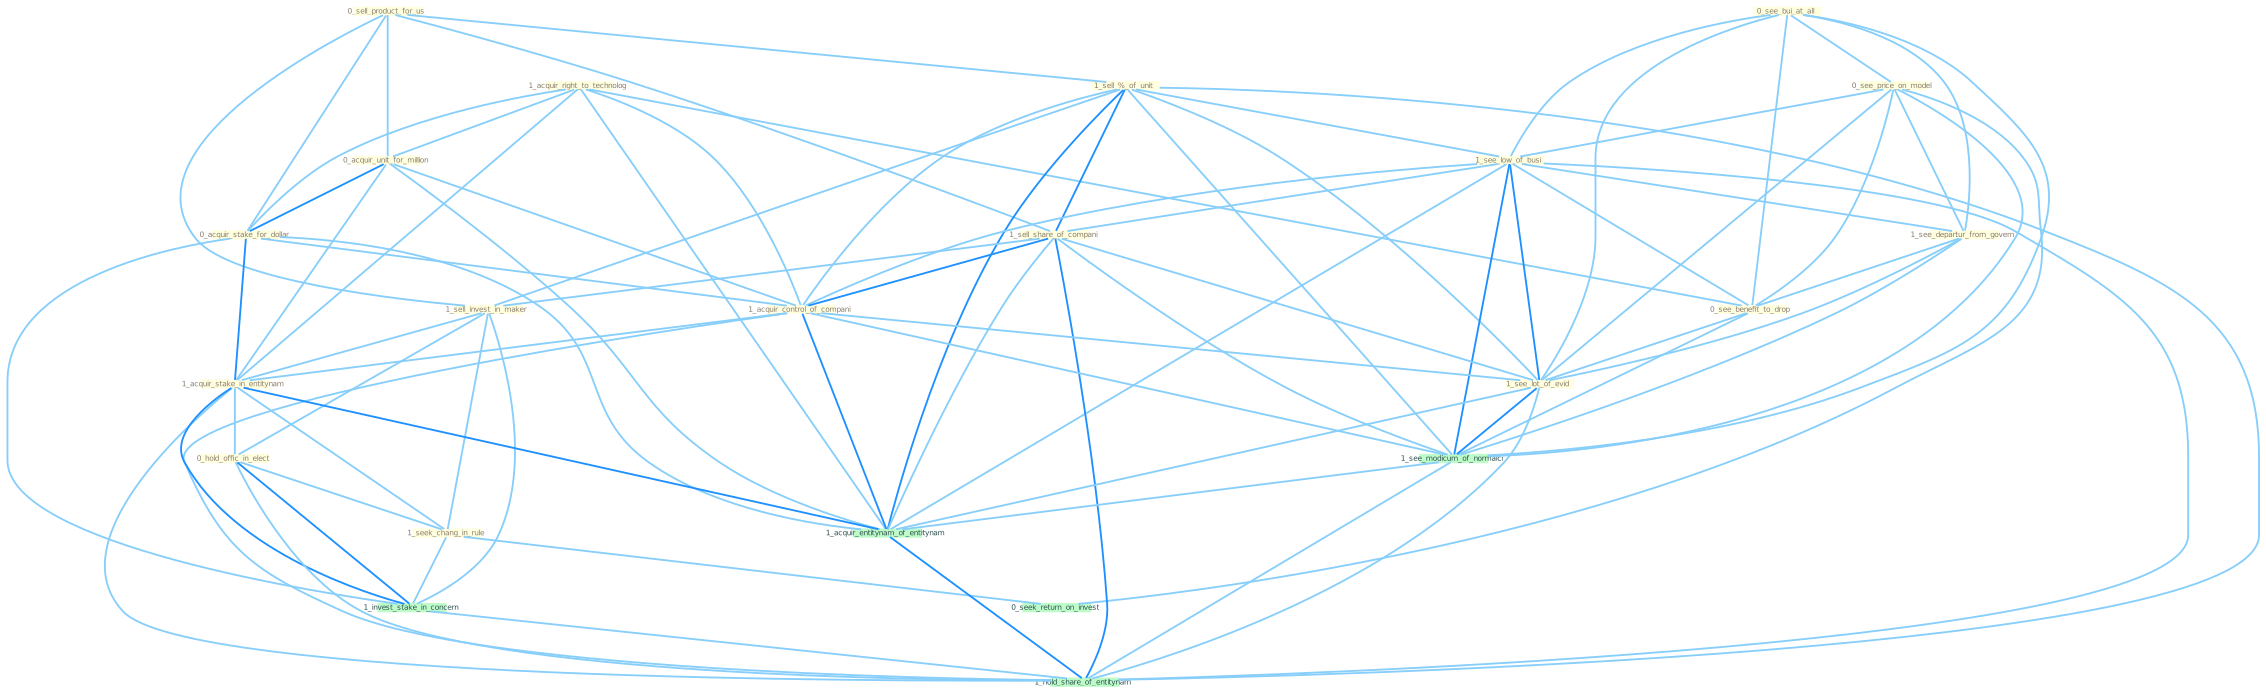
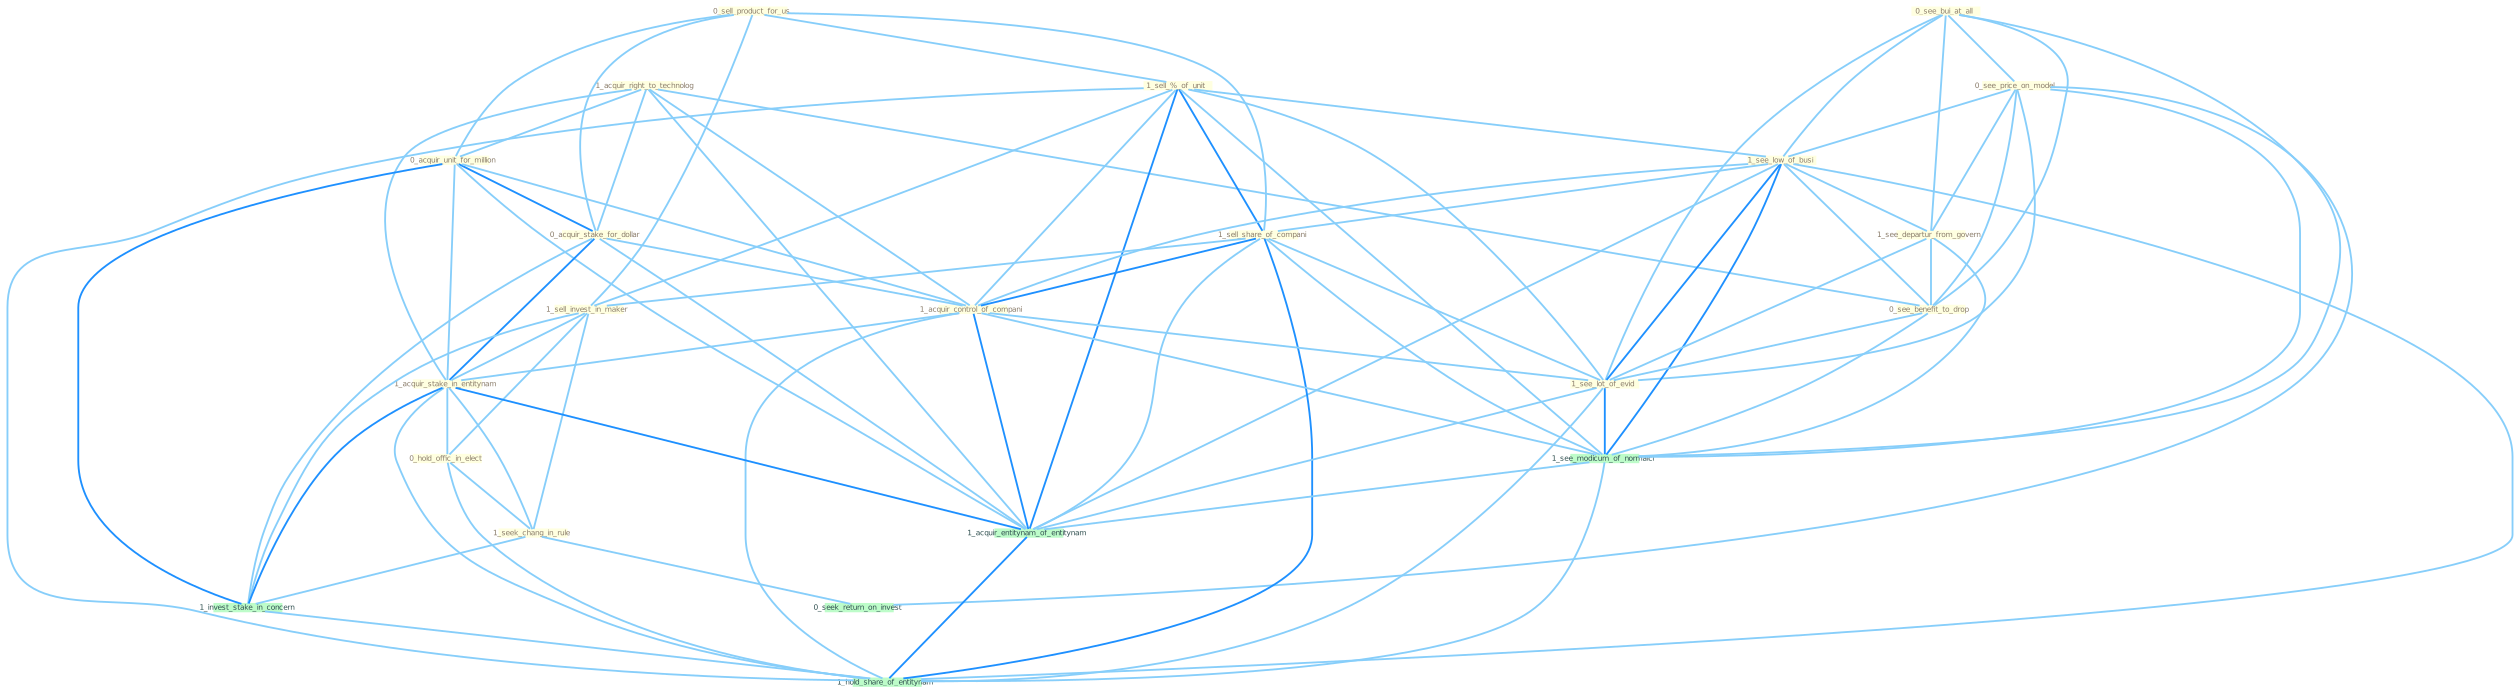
edge "0_hold_offic_in_elect" -- "1_invest_stake_in_concern": now "0_acquir_unit_for_million" -- "1_invest_stake_in_concern"
